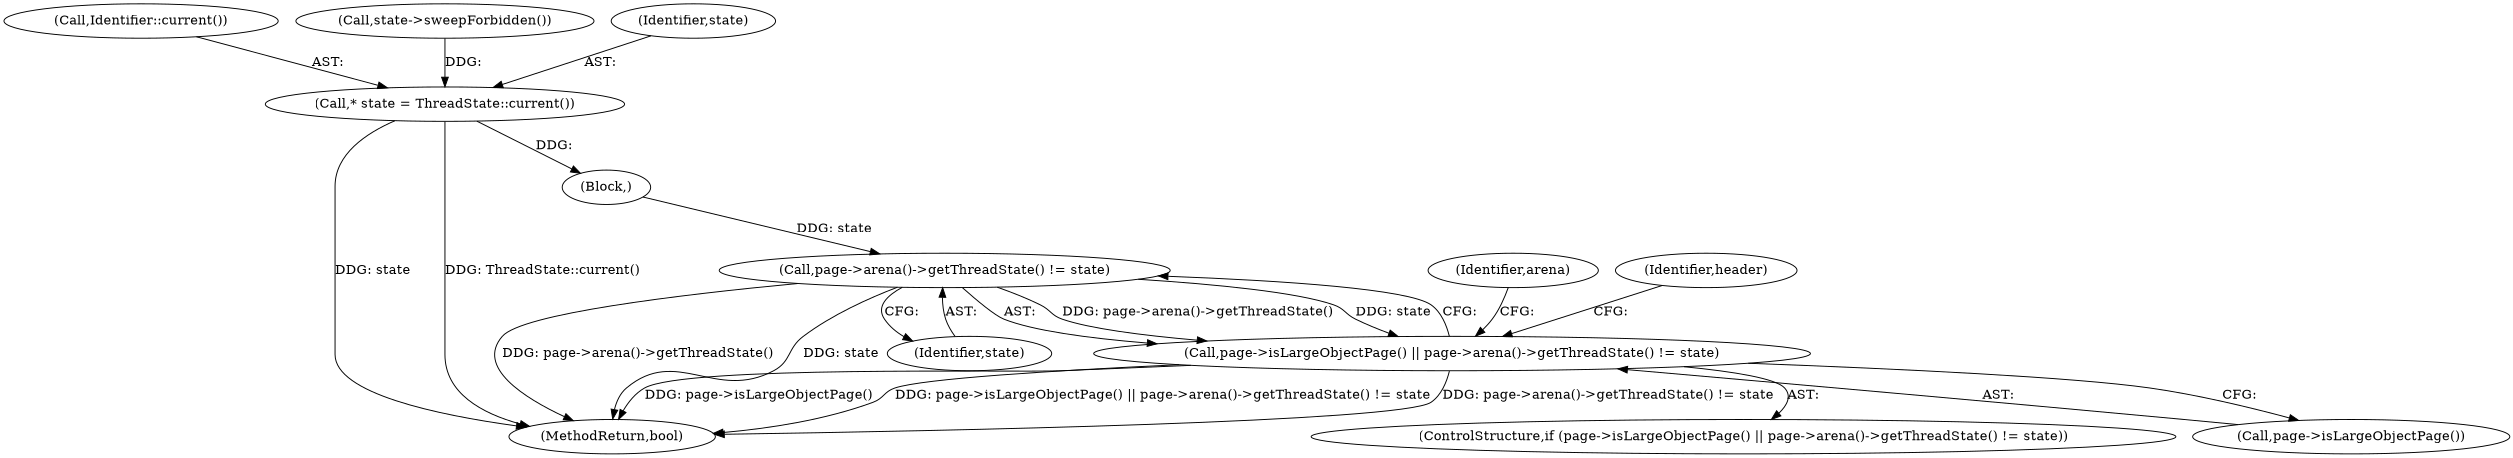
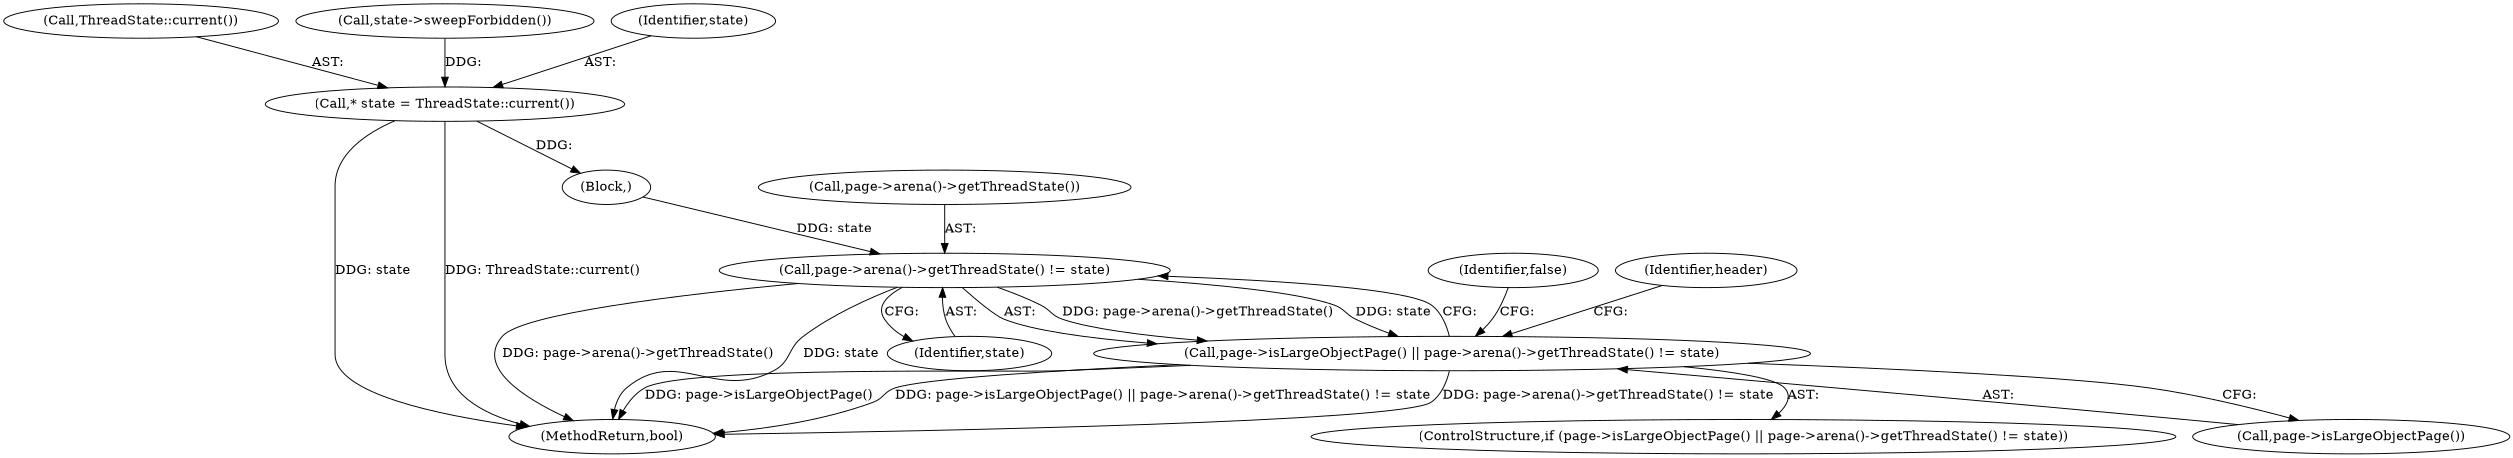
node "(Call,Identifier::current())": label "(Call,Identifier::current())" -> "(Call,ThreadState::current())"
node "(Call,page->arena()->getThreadState())": added
node "(Identifier,arena)": label "(Identifier,arena)" -> "(Identifier,false)"
